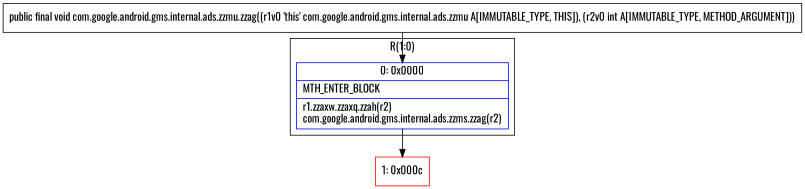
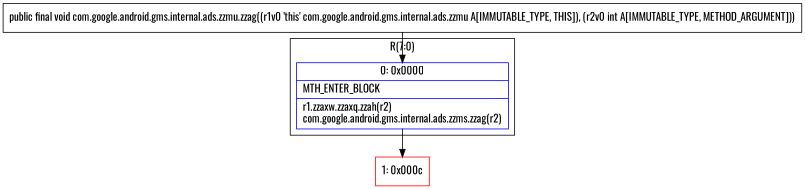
cluster "R(1:0)": label "R(1:0)" -> "R(7:0)"
